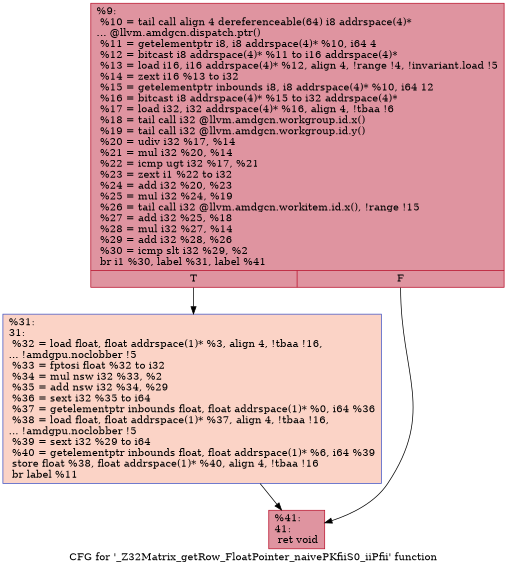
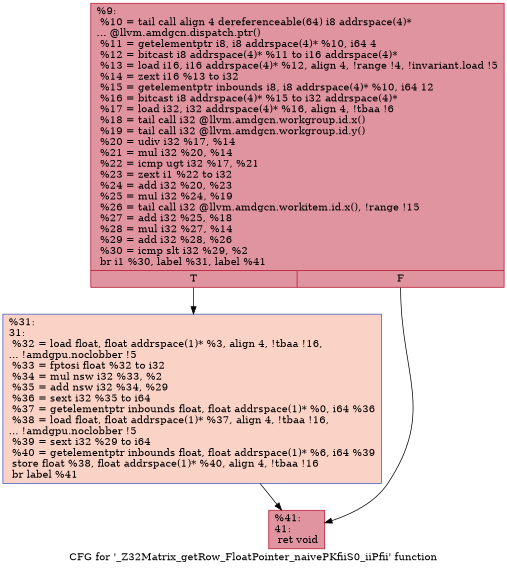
node "%31:": text "br label %11" -> "br label %41"
